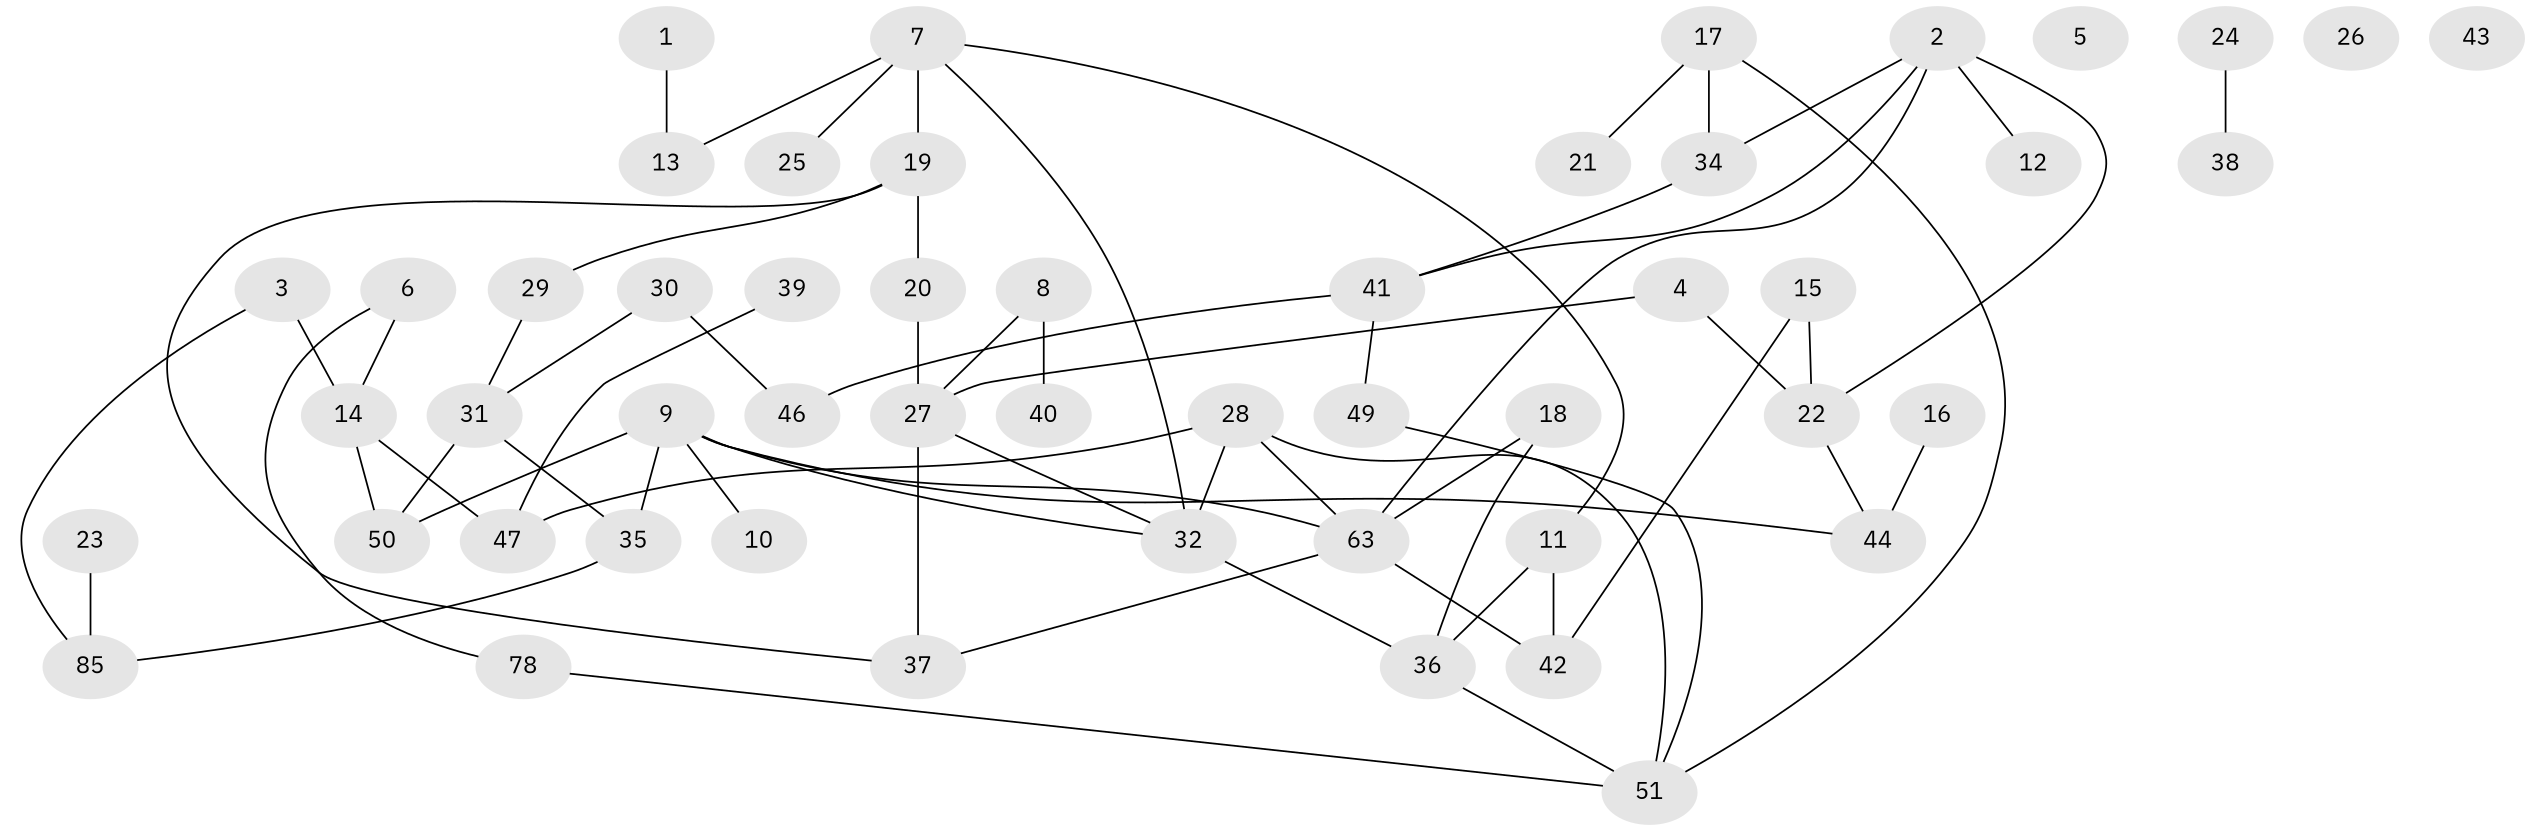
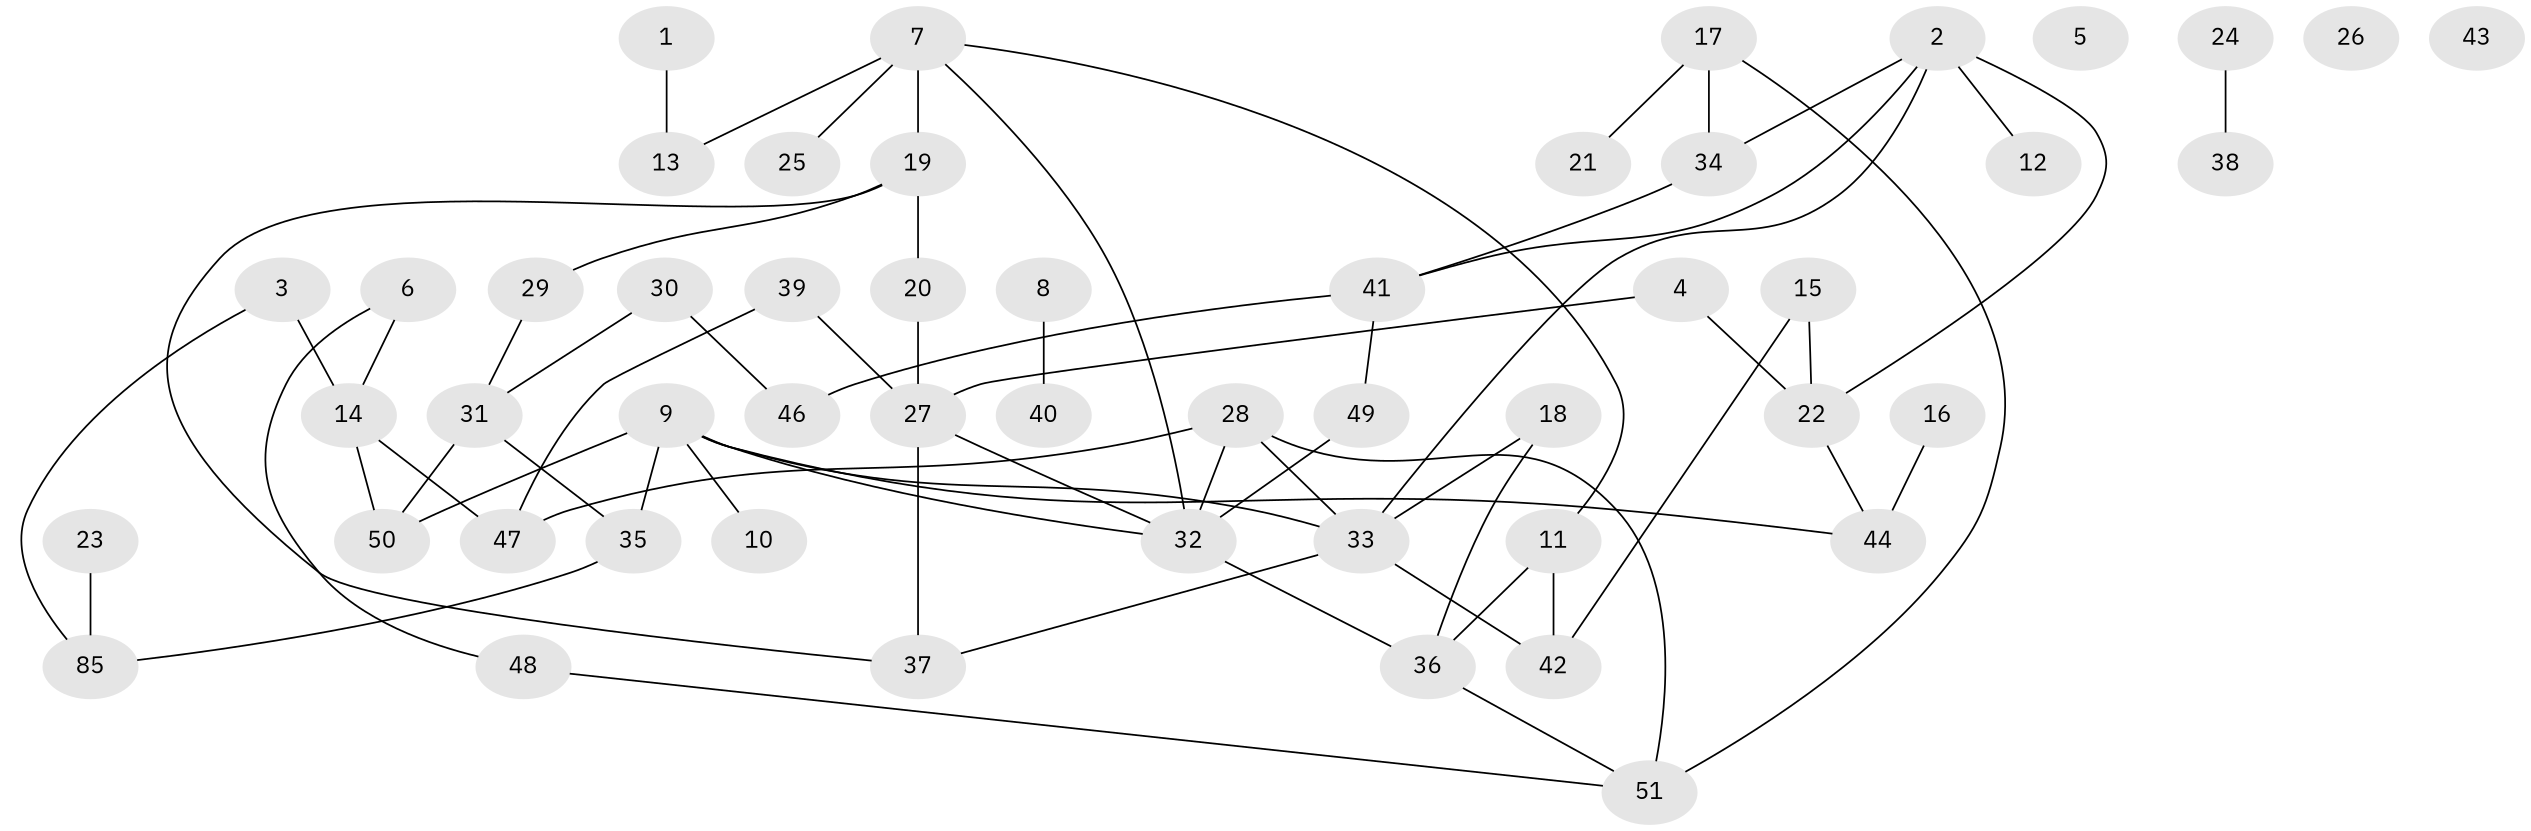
edge "8" -- "27": now "39" -- "27"
edge "49" -- "51": now "49" -- "32"
node "63": label "63" -> "33"
node "78": label "78" -> "48"
